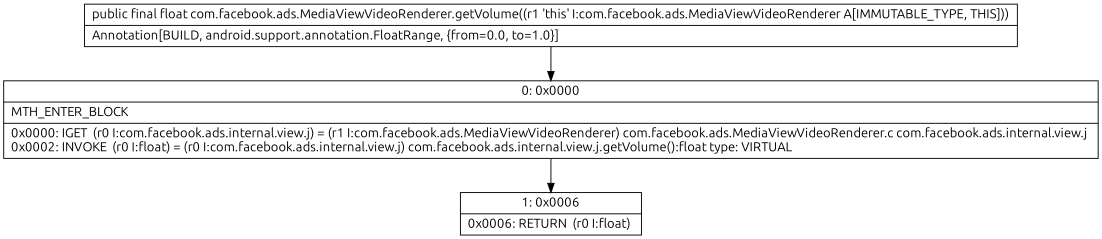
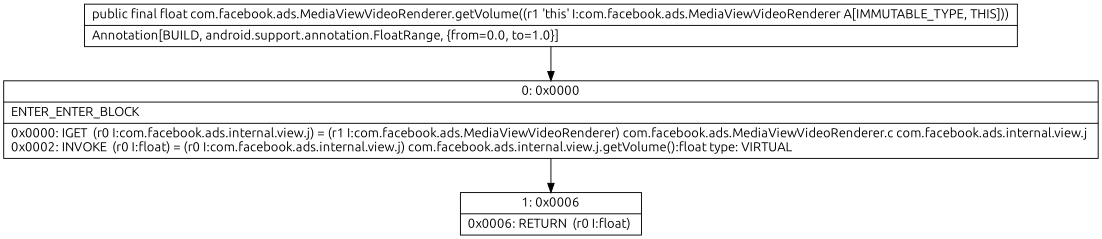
node "0: 0x0000": text "MTH_ENTER_BLOCK" -> "ENTER_ENTER_BLOCK"
